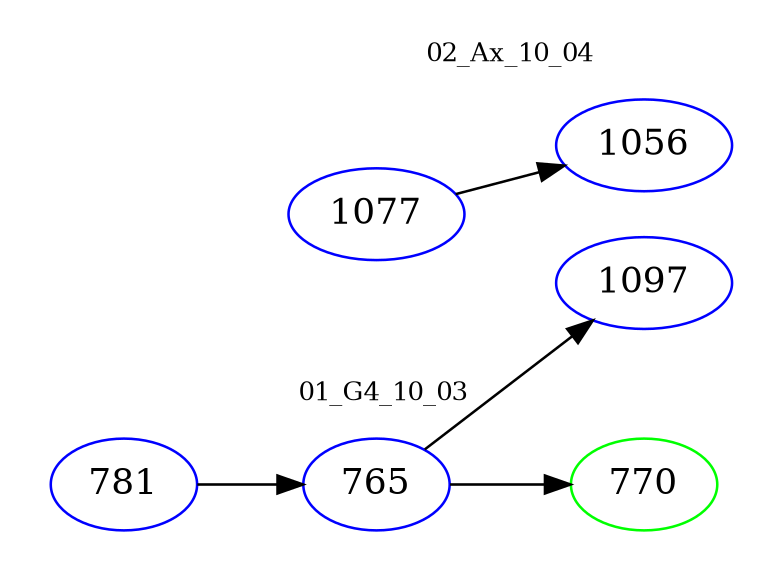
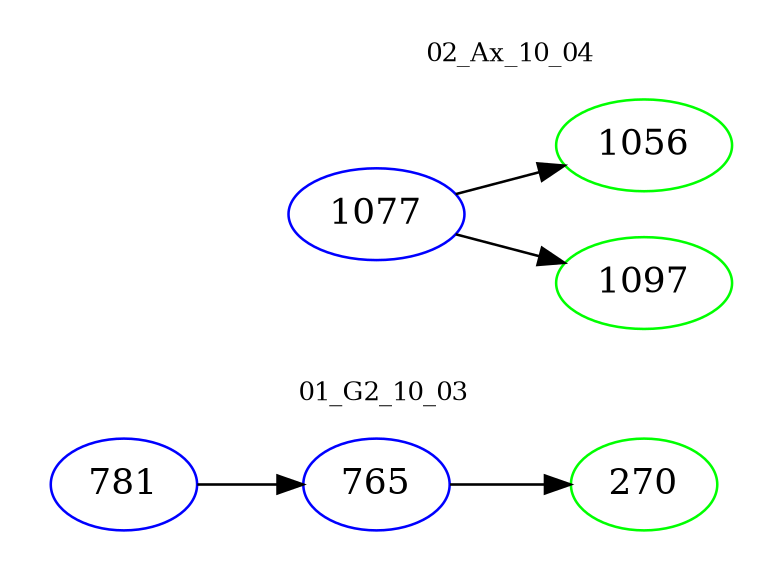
node "1056": color blue -> green
node "1097": color blue -> green
edge "765" -> "1097": now "1077" -> "1097"
cluster "01_G4_10_03": label "01_G4_10_03" -> "01_G2_10_03"
node "770": label "770" -> "270"
